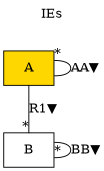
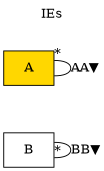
edge "A" -- "B": removed, label "R1▼"
